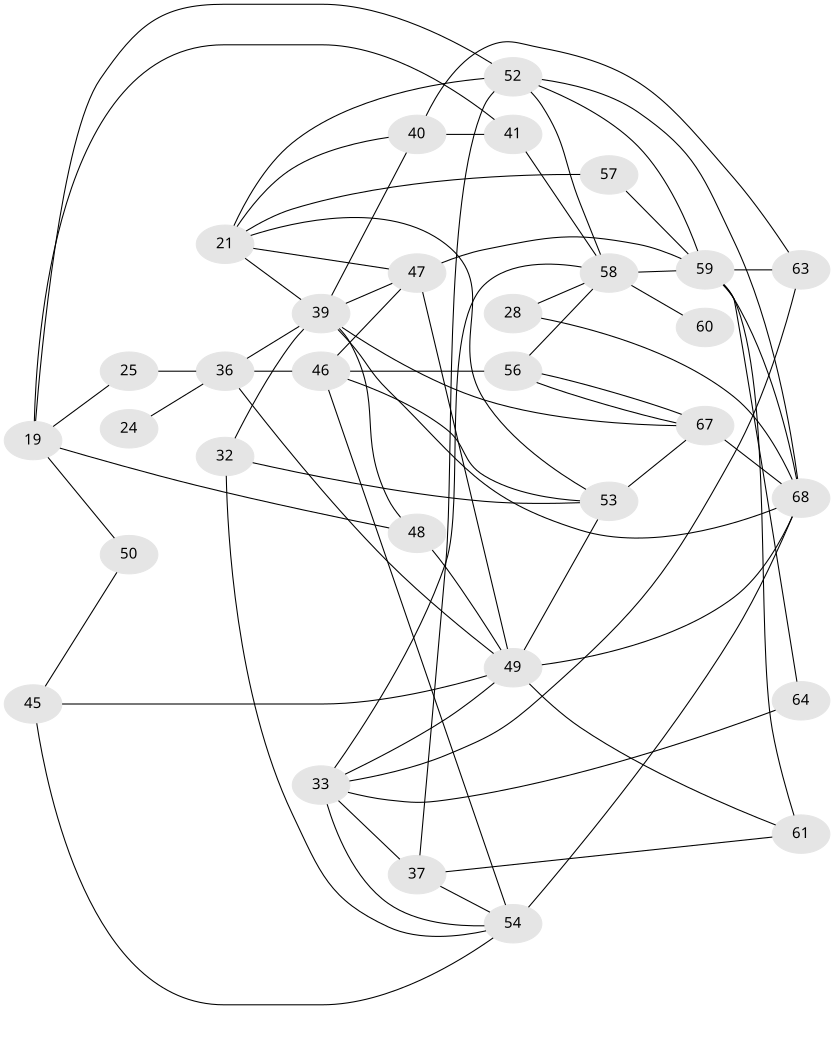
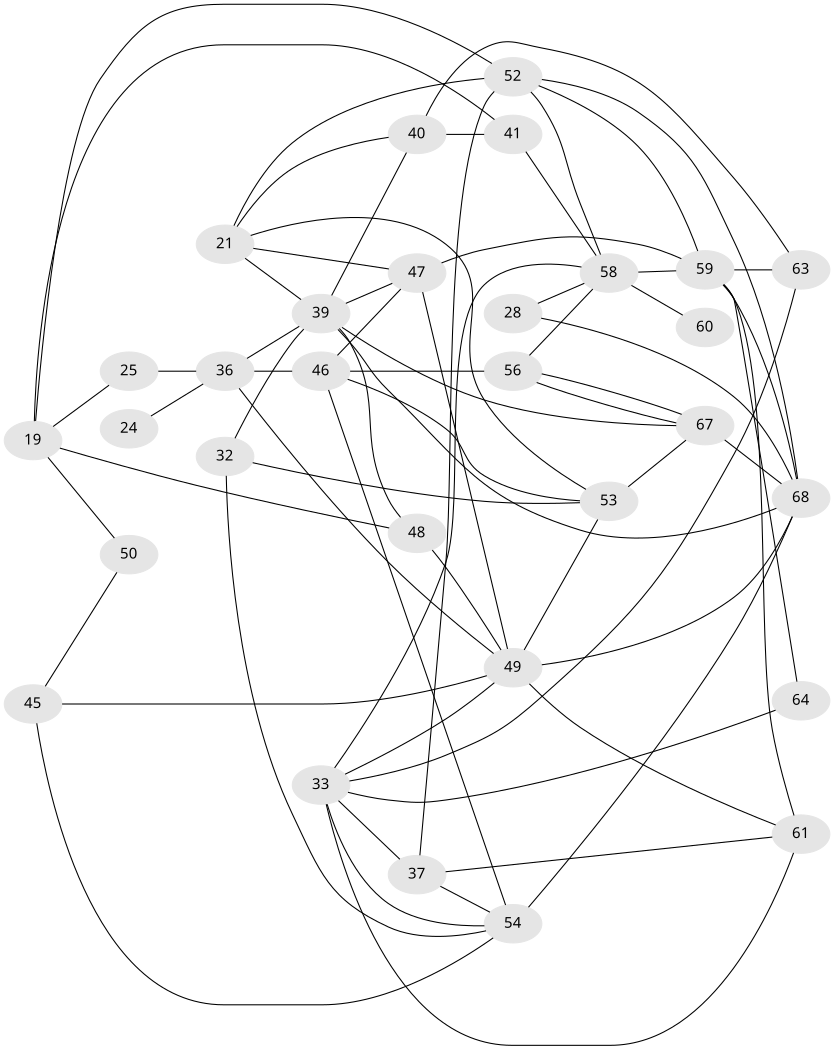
node "57": removed
edge "33" -- "61": added
